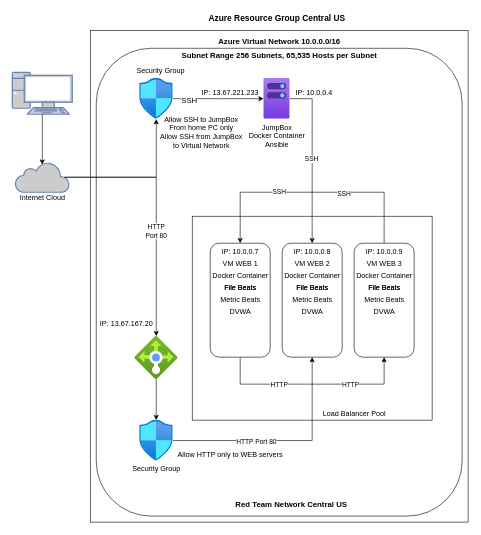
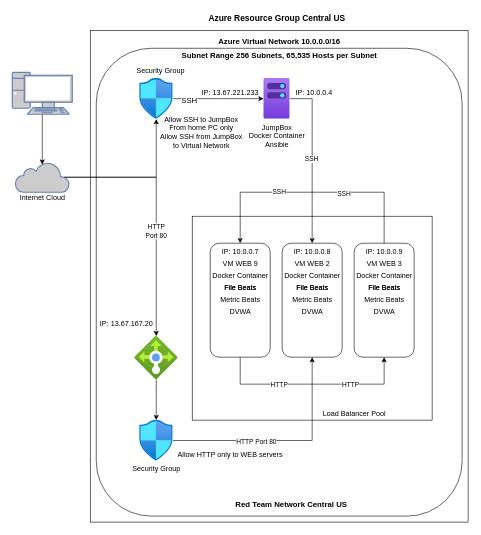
node "VM WEB 1": label "VM WEB 1" -> "VM WEB 9"
